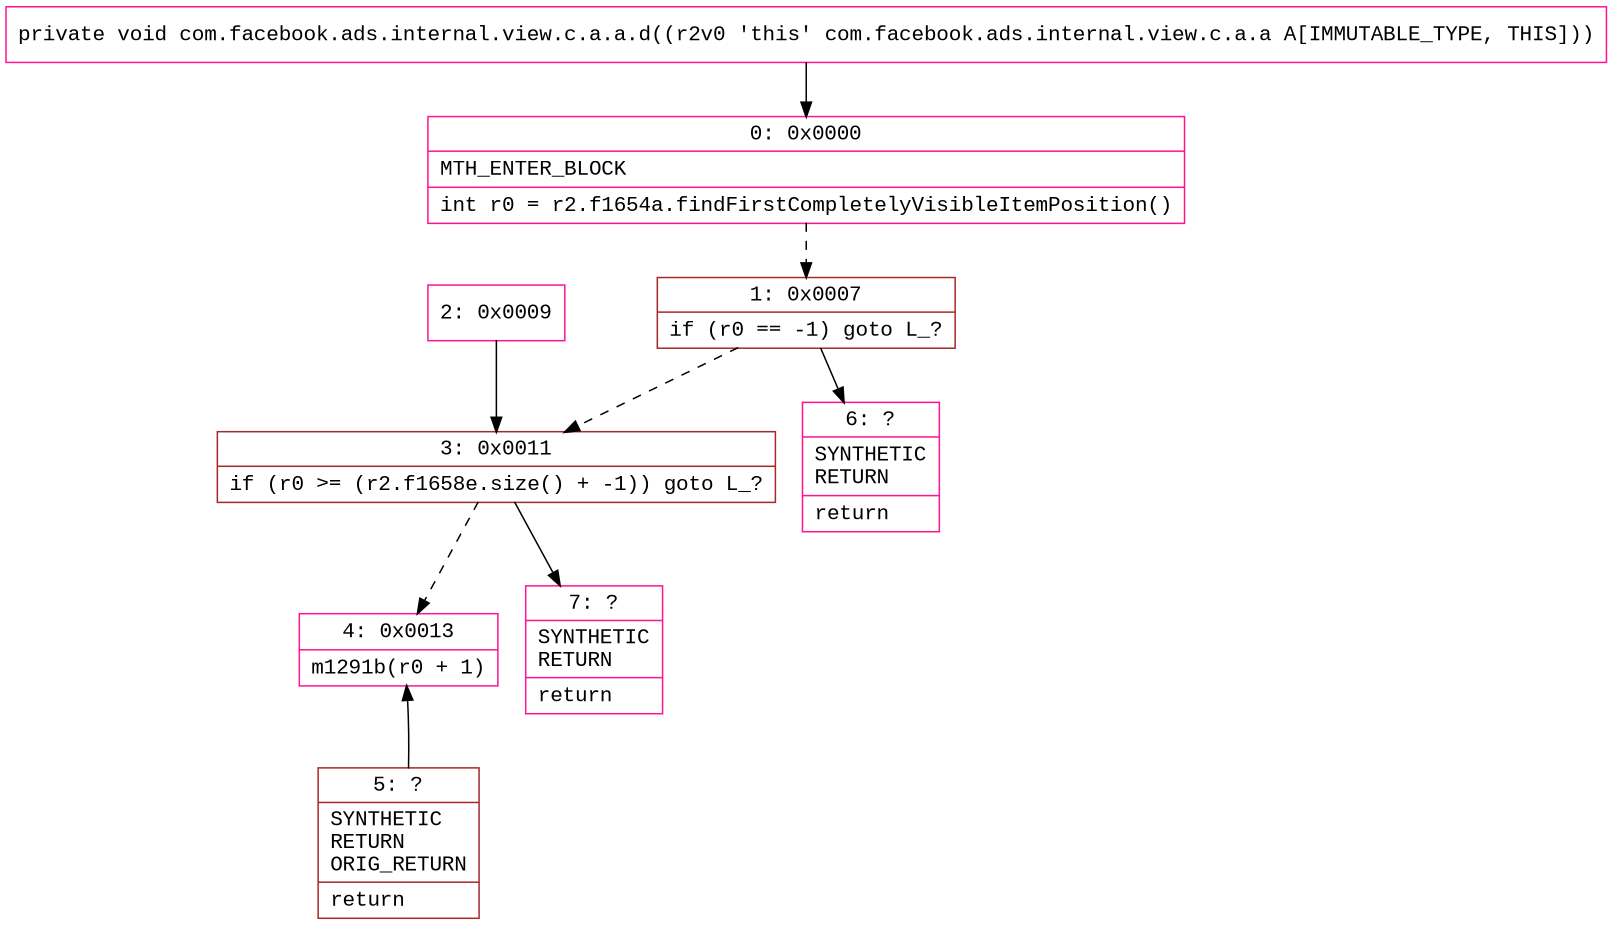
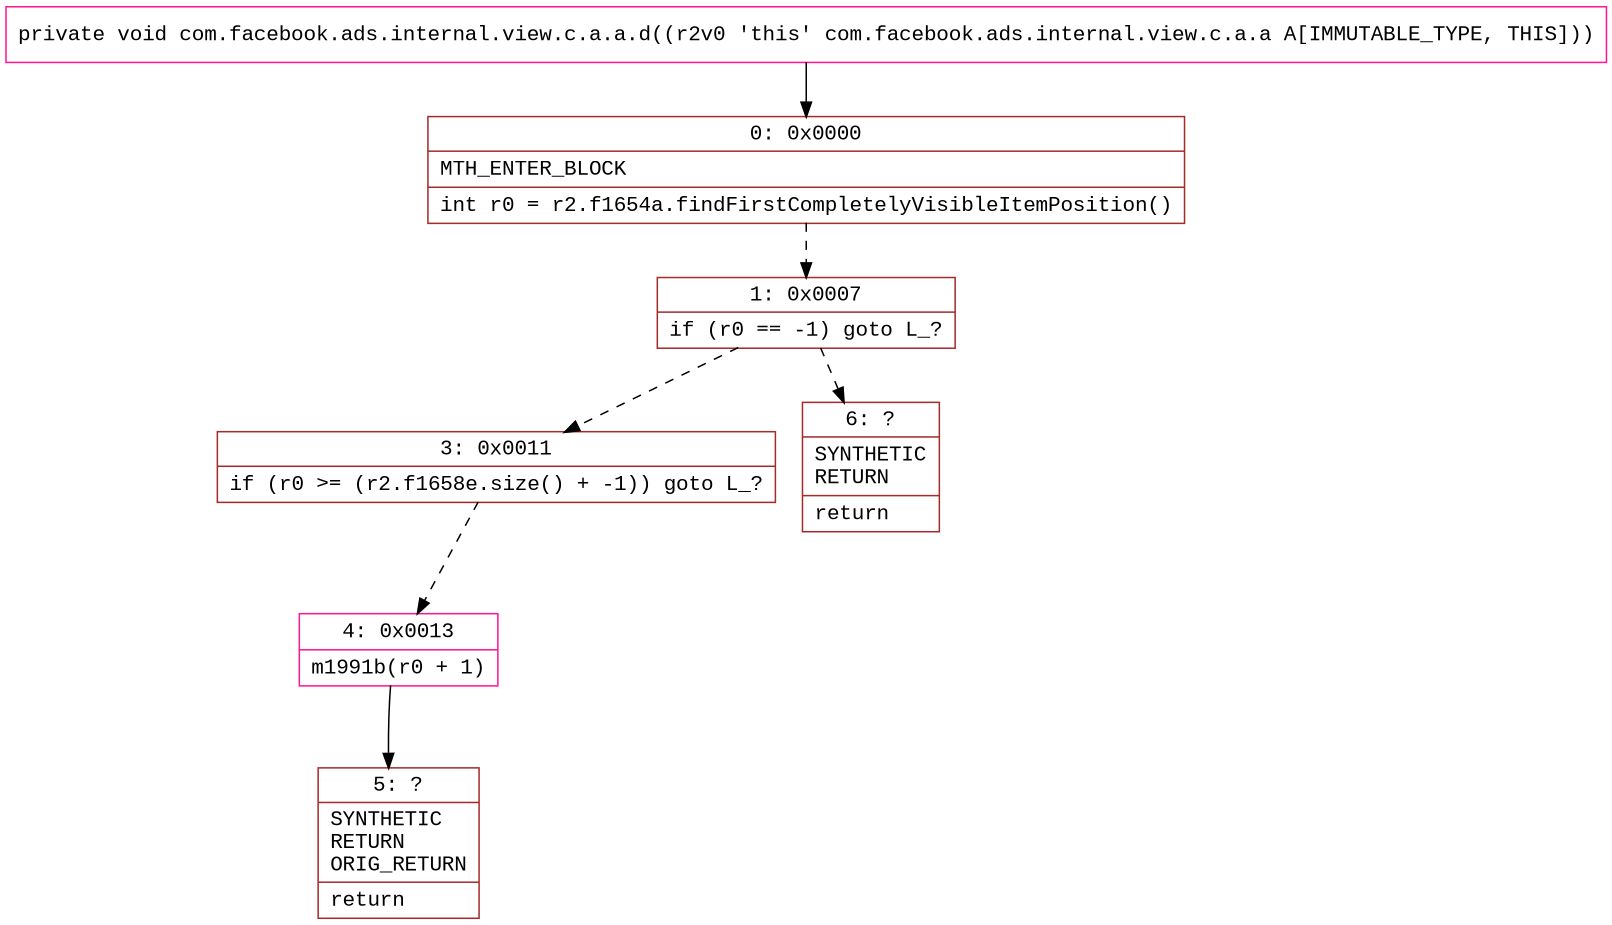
node "0: 0x0000": color deeppink -> brown
node "2: 0x0009": removed
edge "1: 0x0007" -> "6: ?": style solid -> dashed
node "6: ?": color deeppink -> brown
node "7: ?": removed
node "4: 0x0013": text "m1291b(r0 + 1)" -> "m1991b(r0 + 1)"
edge "5: ?" -> "4: 0x0013": reversed
